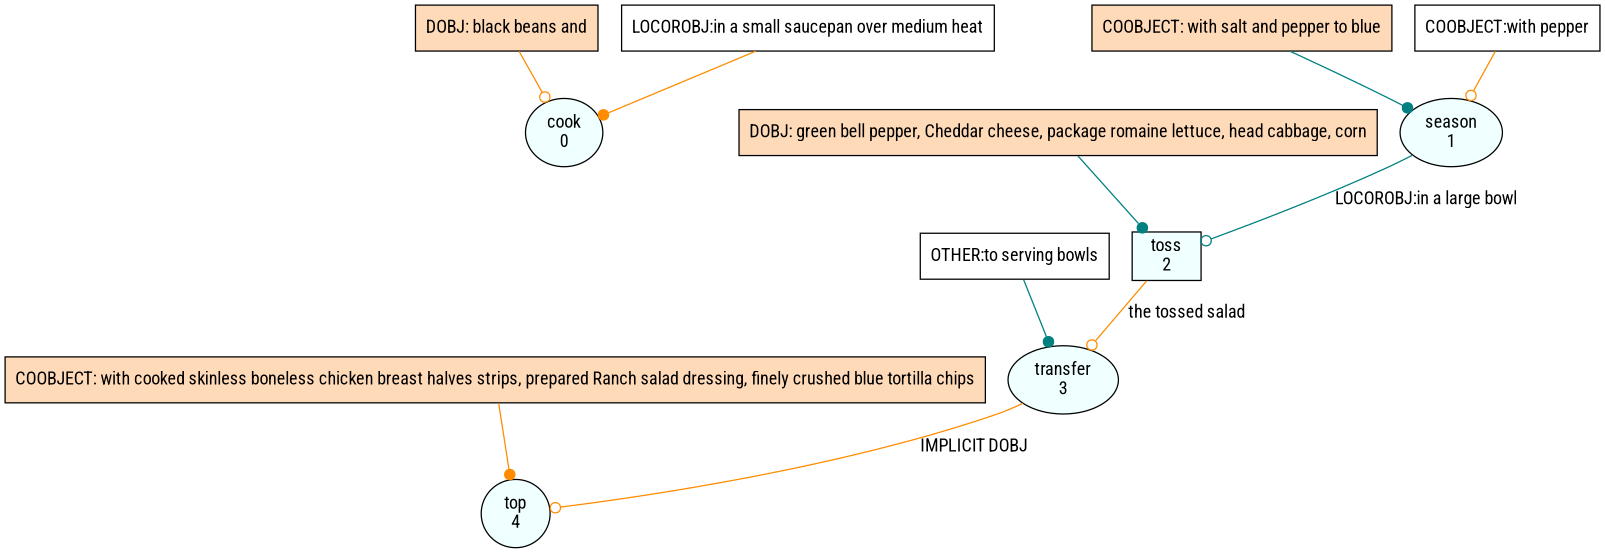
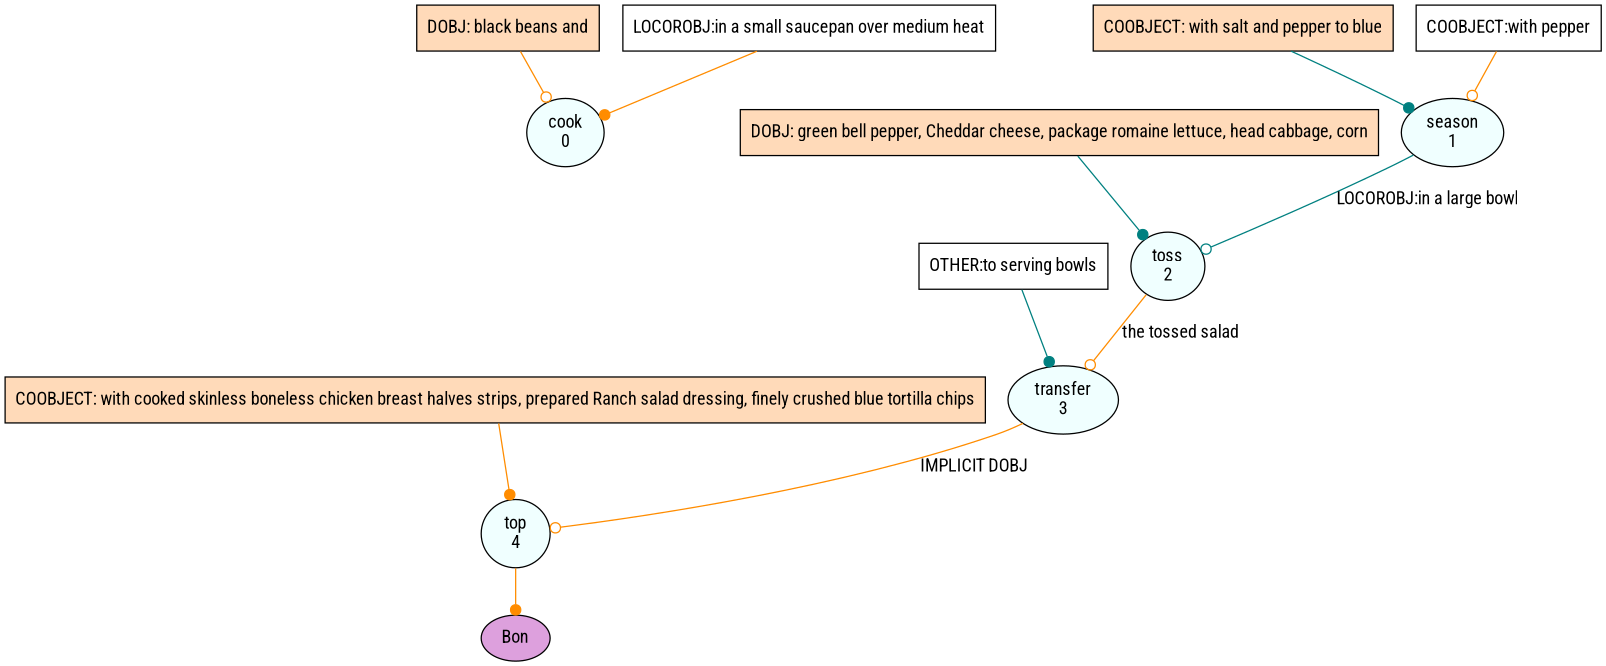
node "toss 2": shape box -> ellipse
node "Bon": added
